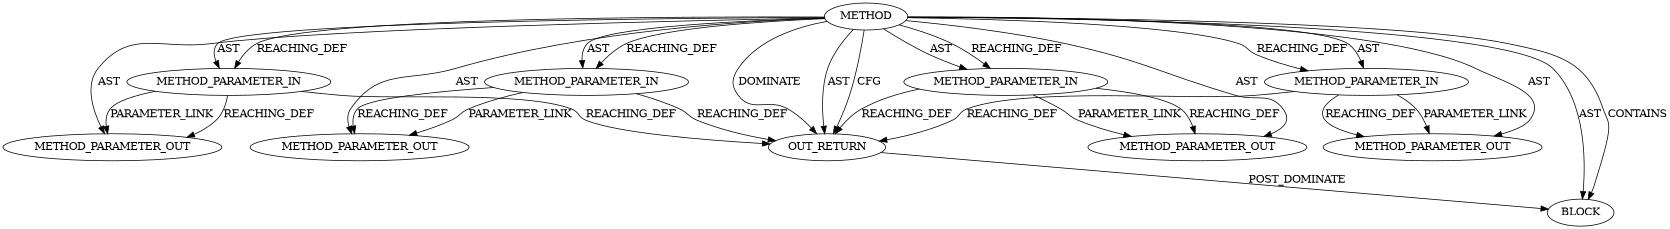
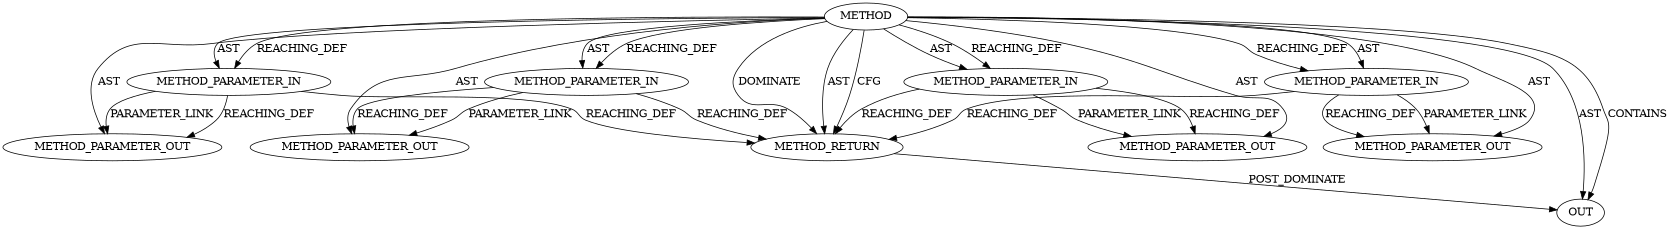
node "OUT_RETURN": label "OUT_RETURN" -> "METHOD_RETURN"
node "BLOCK": label "BLOCK" -> "OUT"
